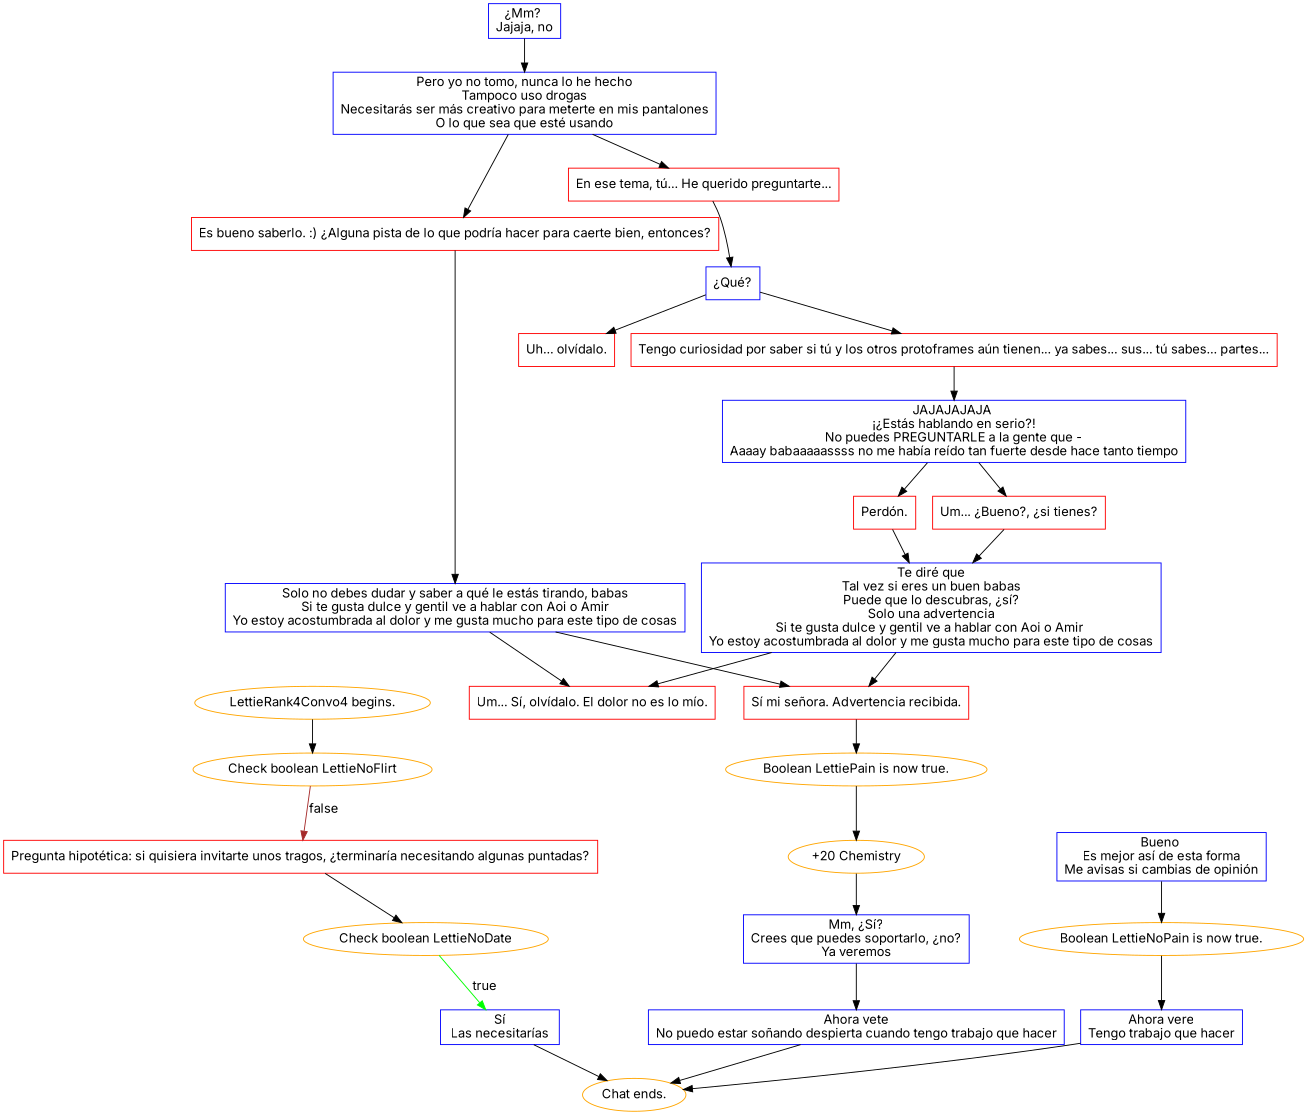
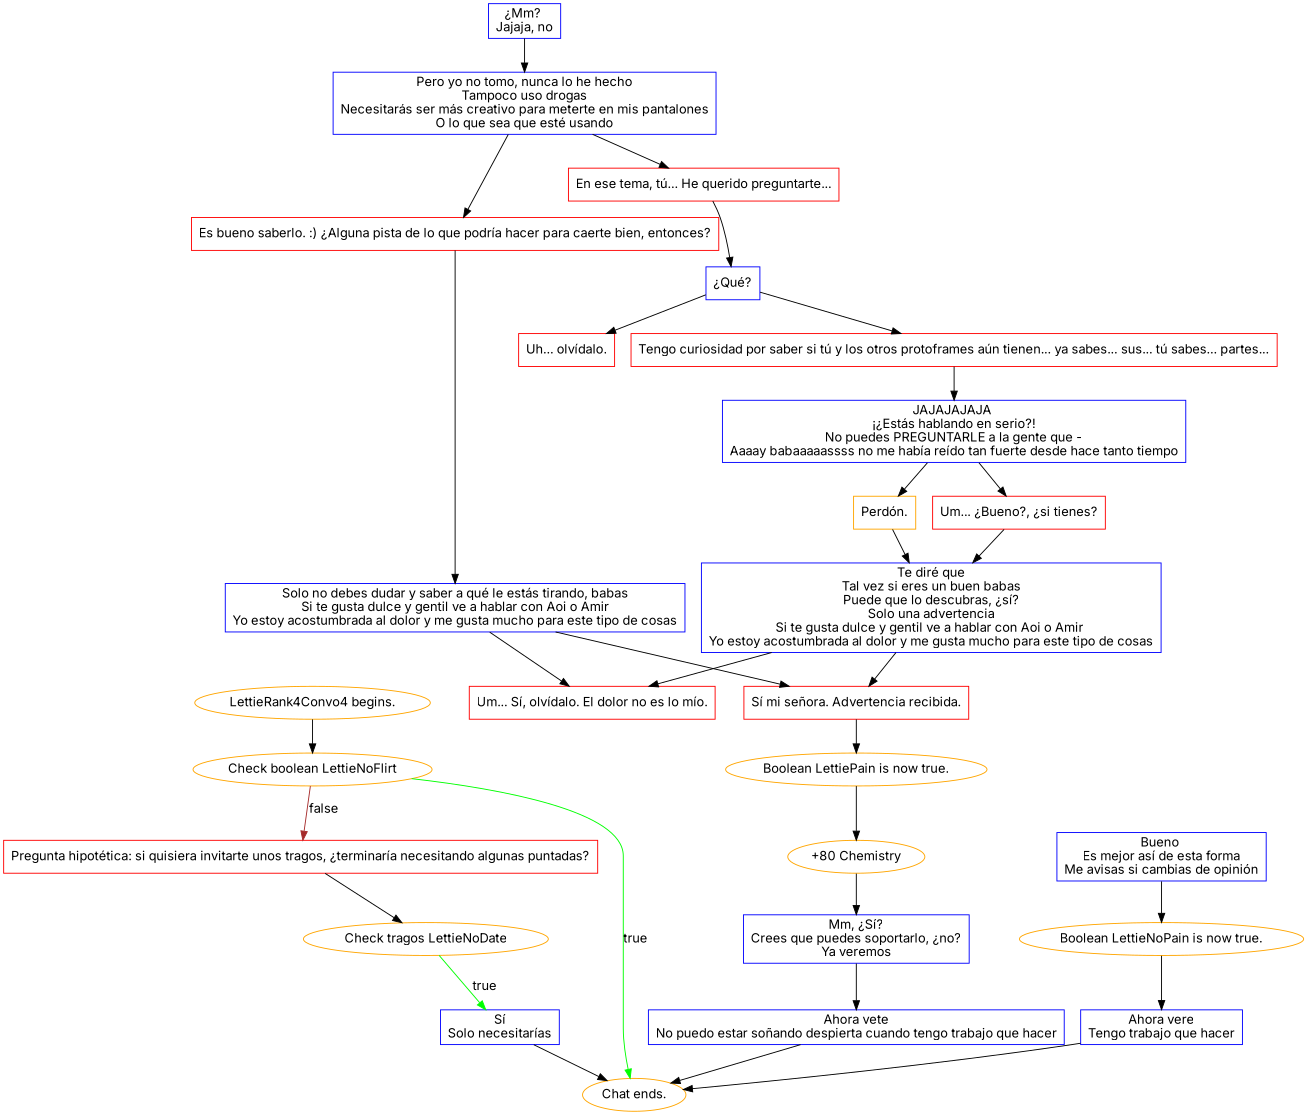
node "Perdón.": color red -> orange
edge "Check boolean LettieNoFlirt" -> "Chat ends.": added, label "true"
node "+20 Chemistry": label "+20 Chemistry" -> "+80 Chemistry"
node "Check boolean LettieNoDate": label "Check boolean LettieNoDate" -> "Check tragos LettieNoDate"
node "Sí Las necesitarías": label "Sí Las necesitarías" -> "Sí Solo necesitarías"
